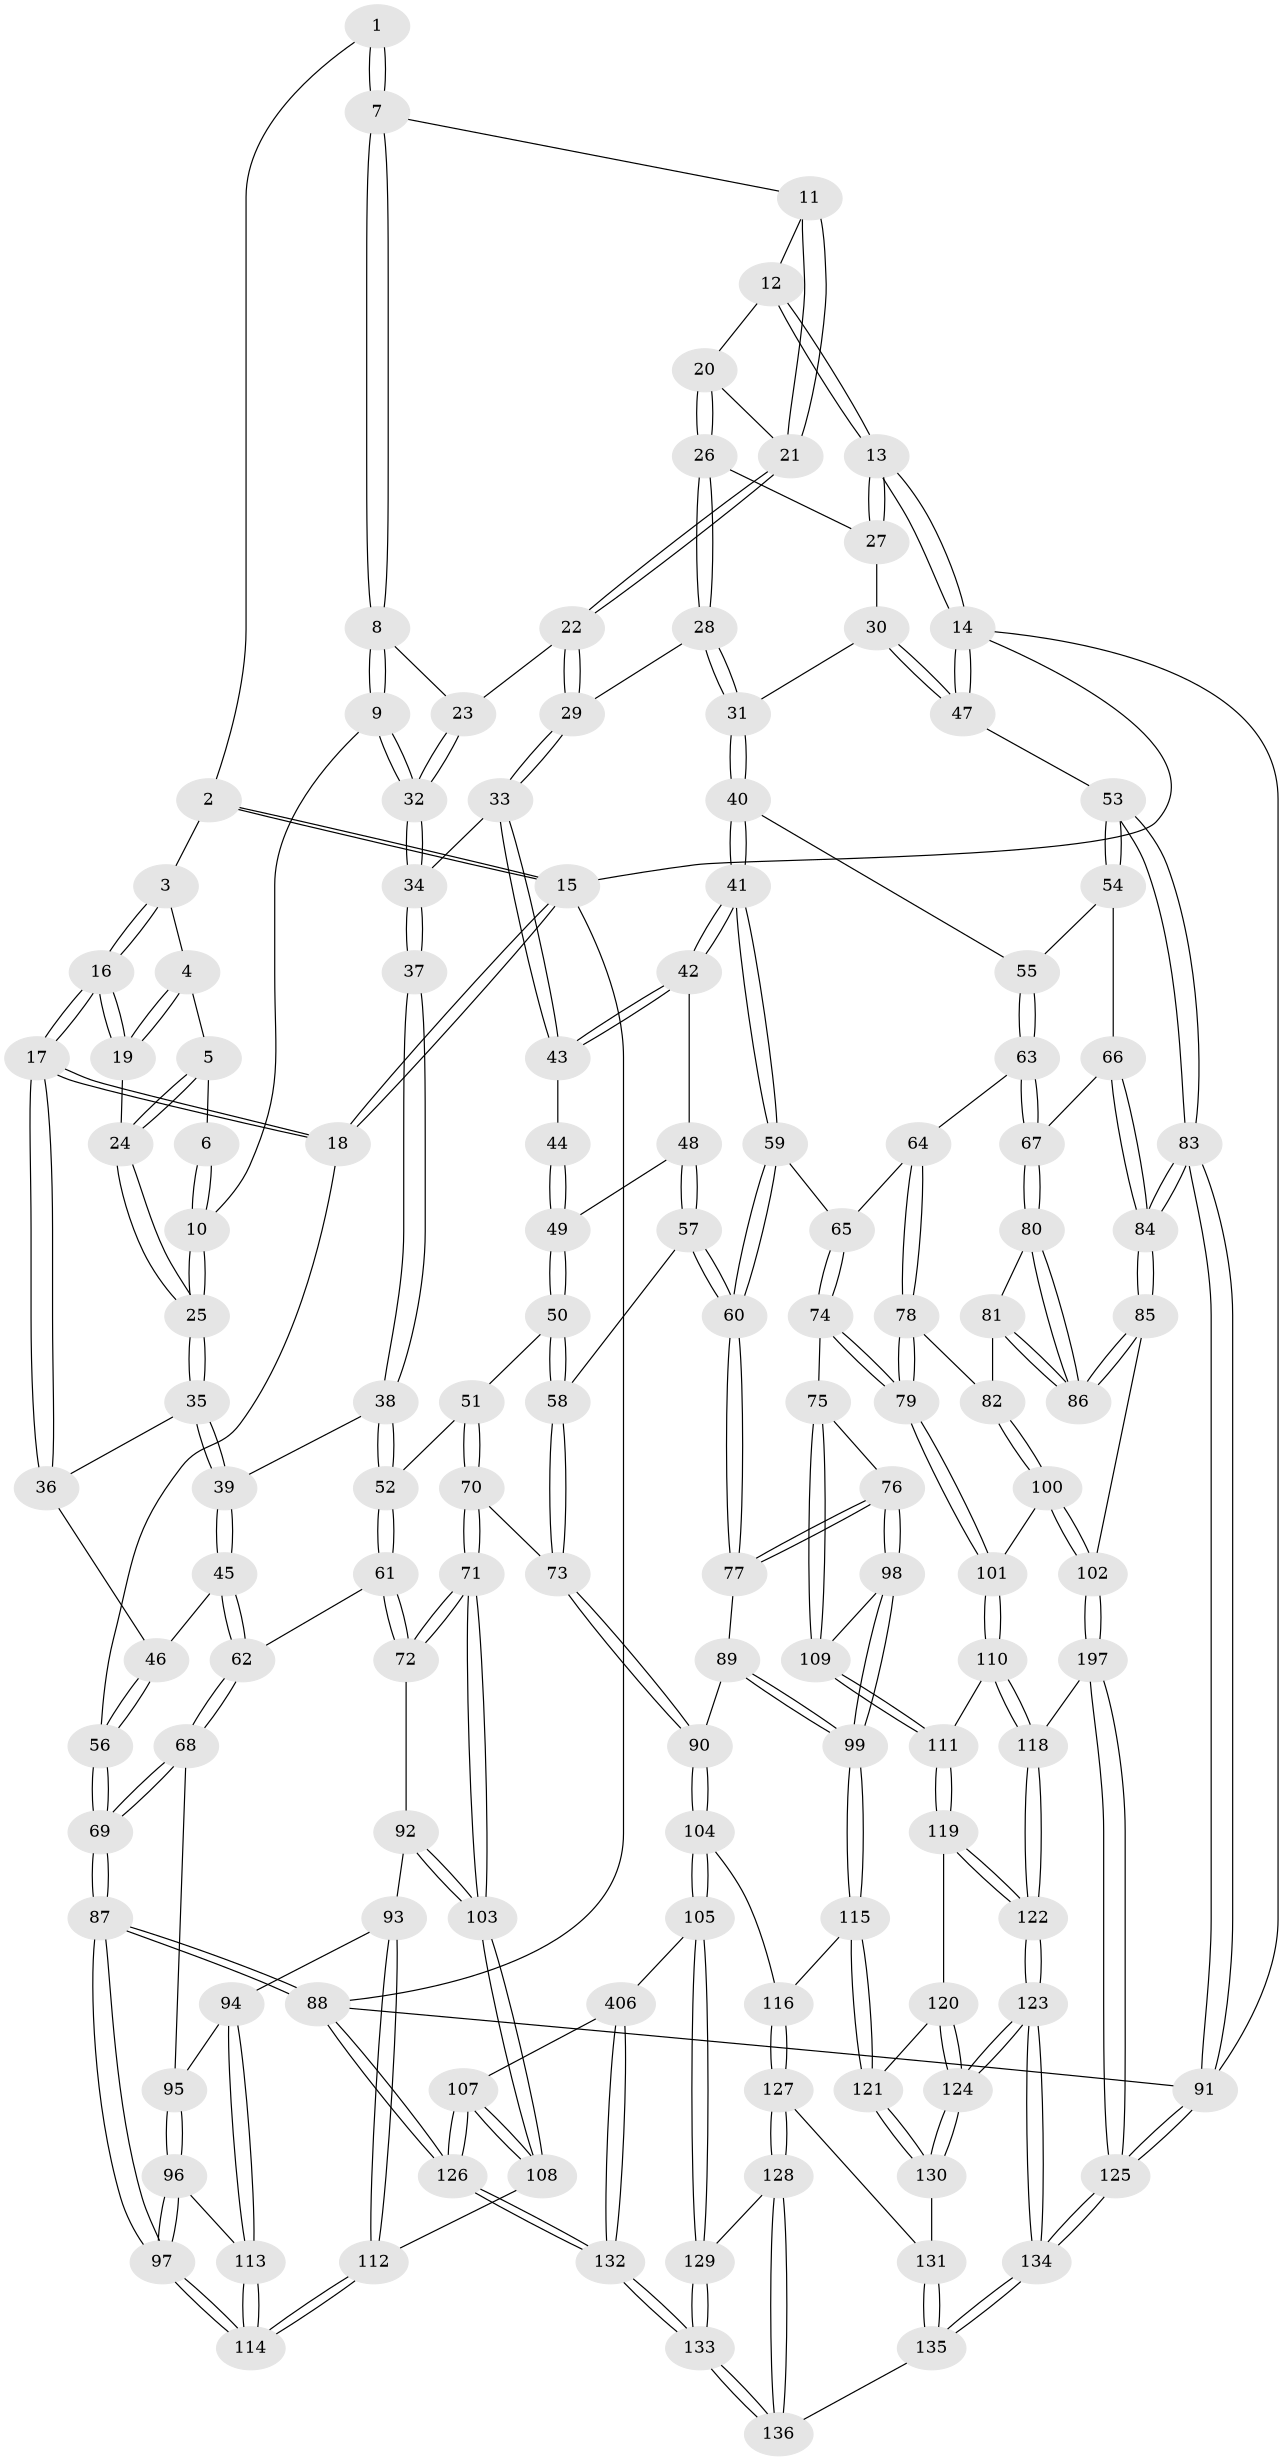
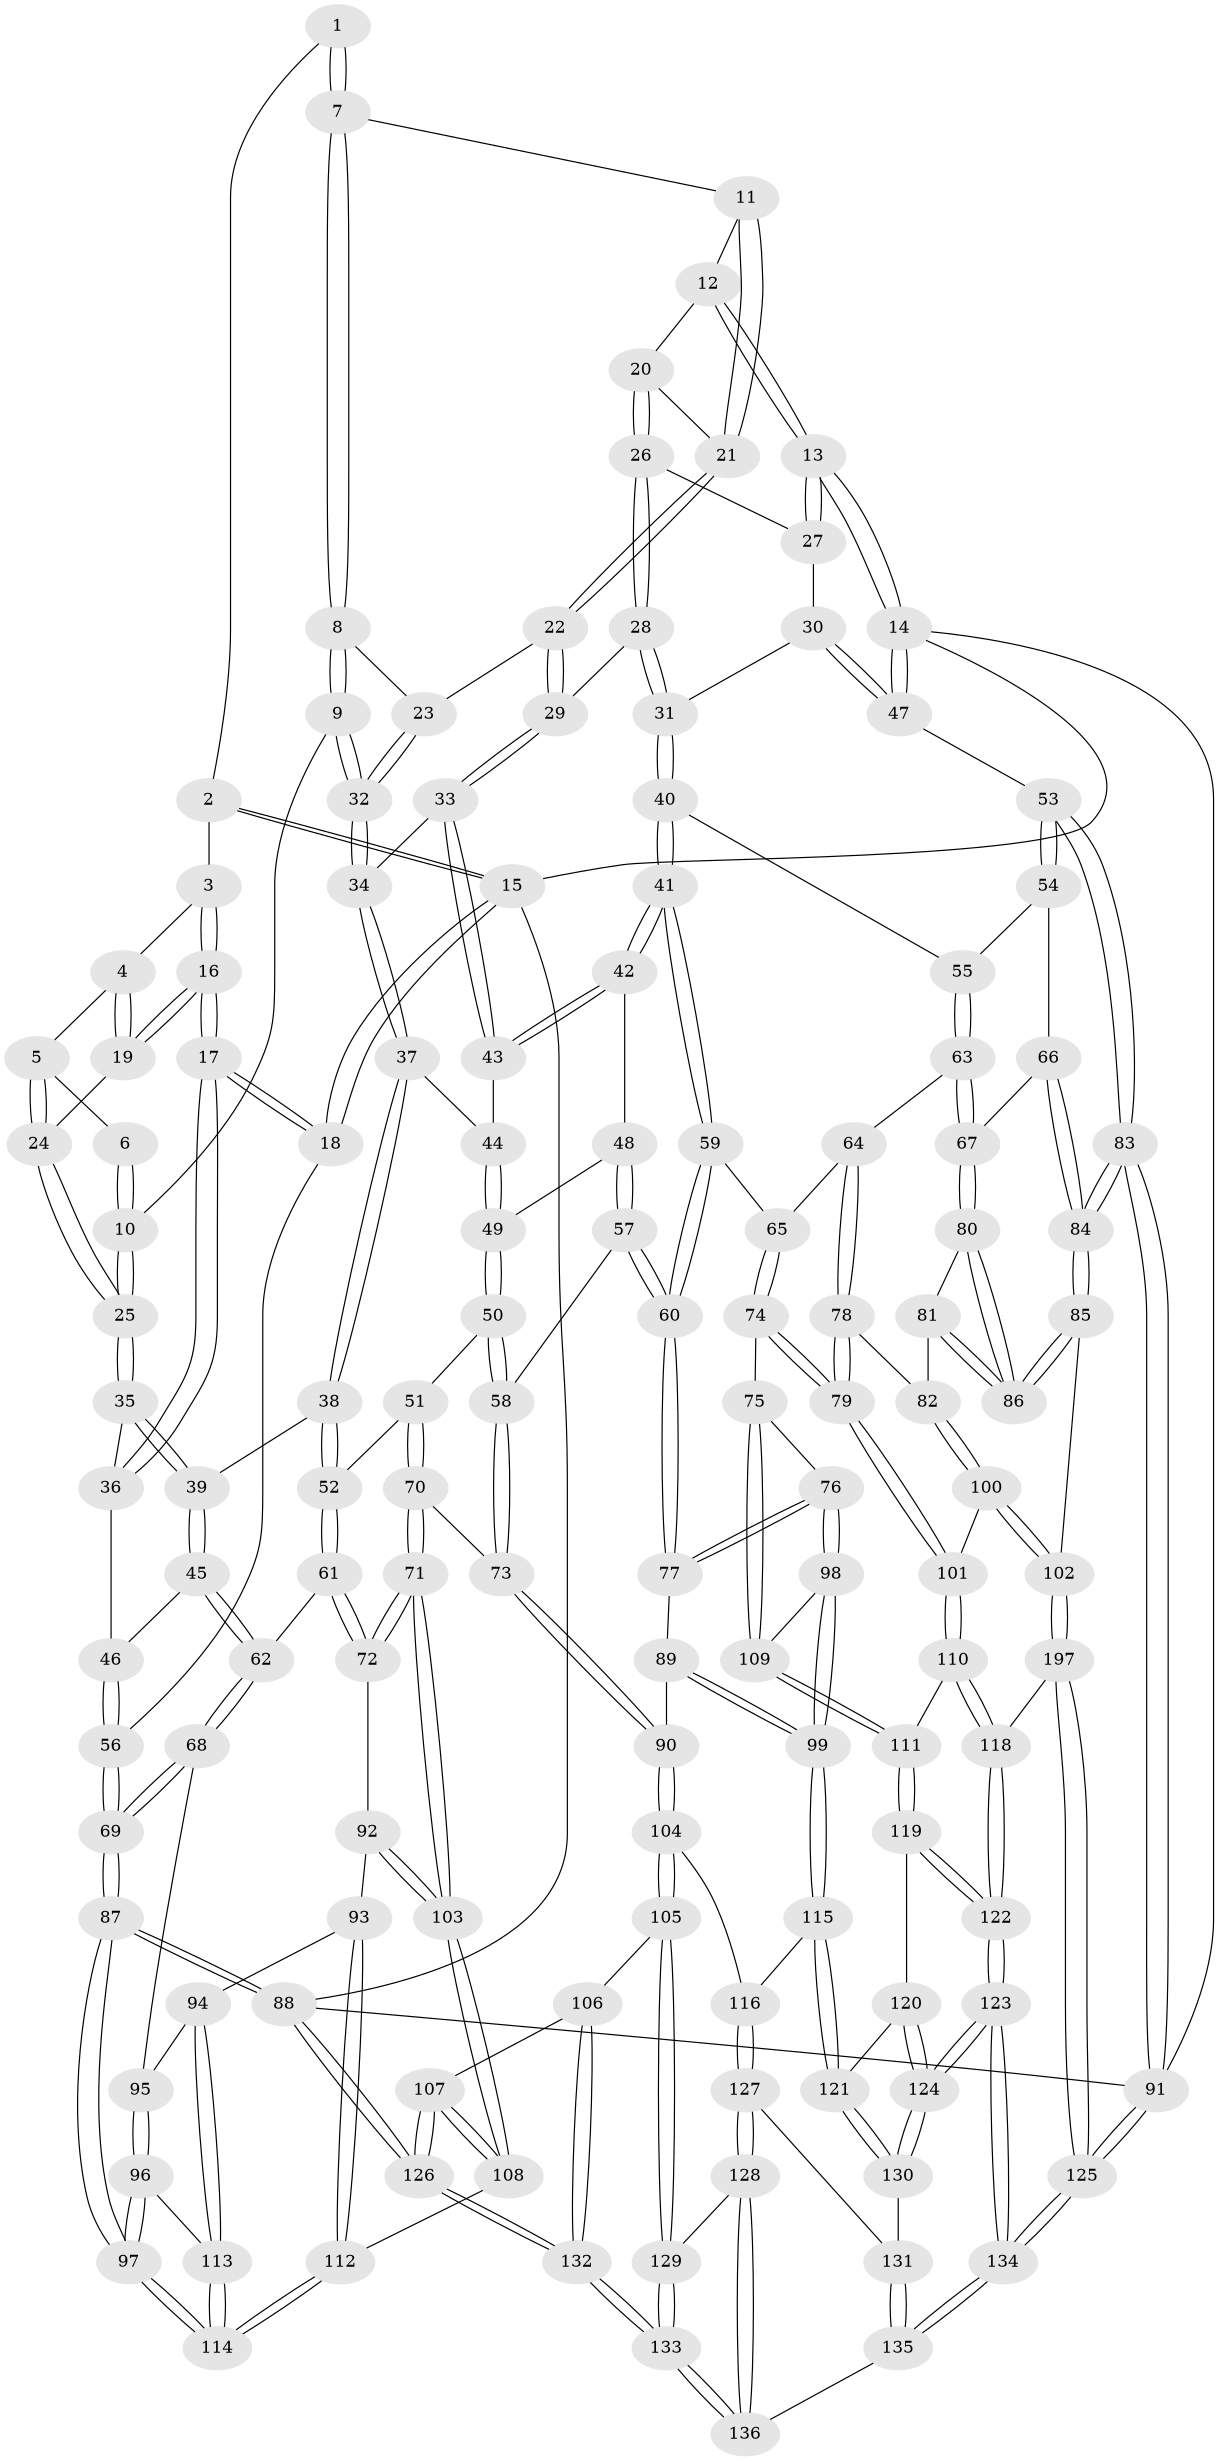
edge "37" -- "44": added
node "406": label "406" -> "106"
